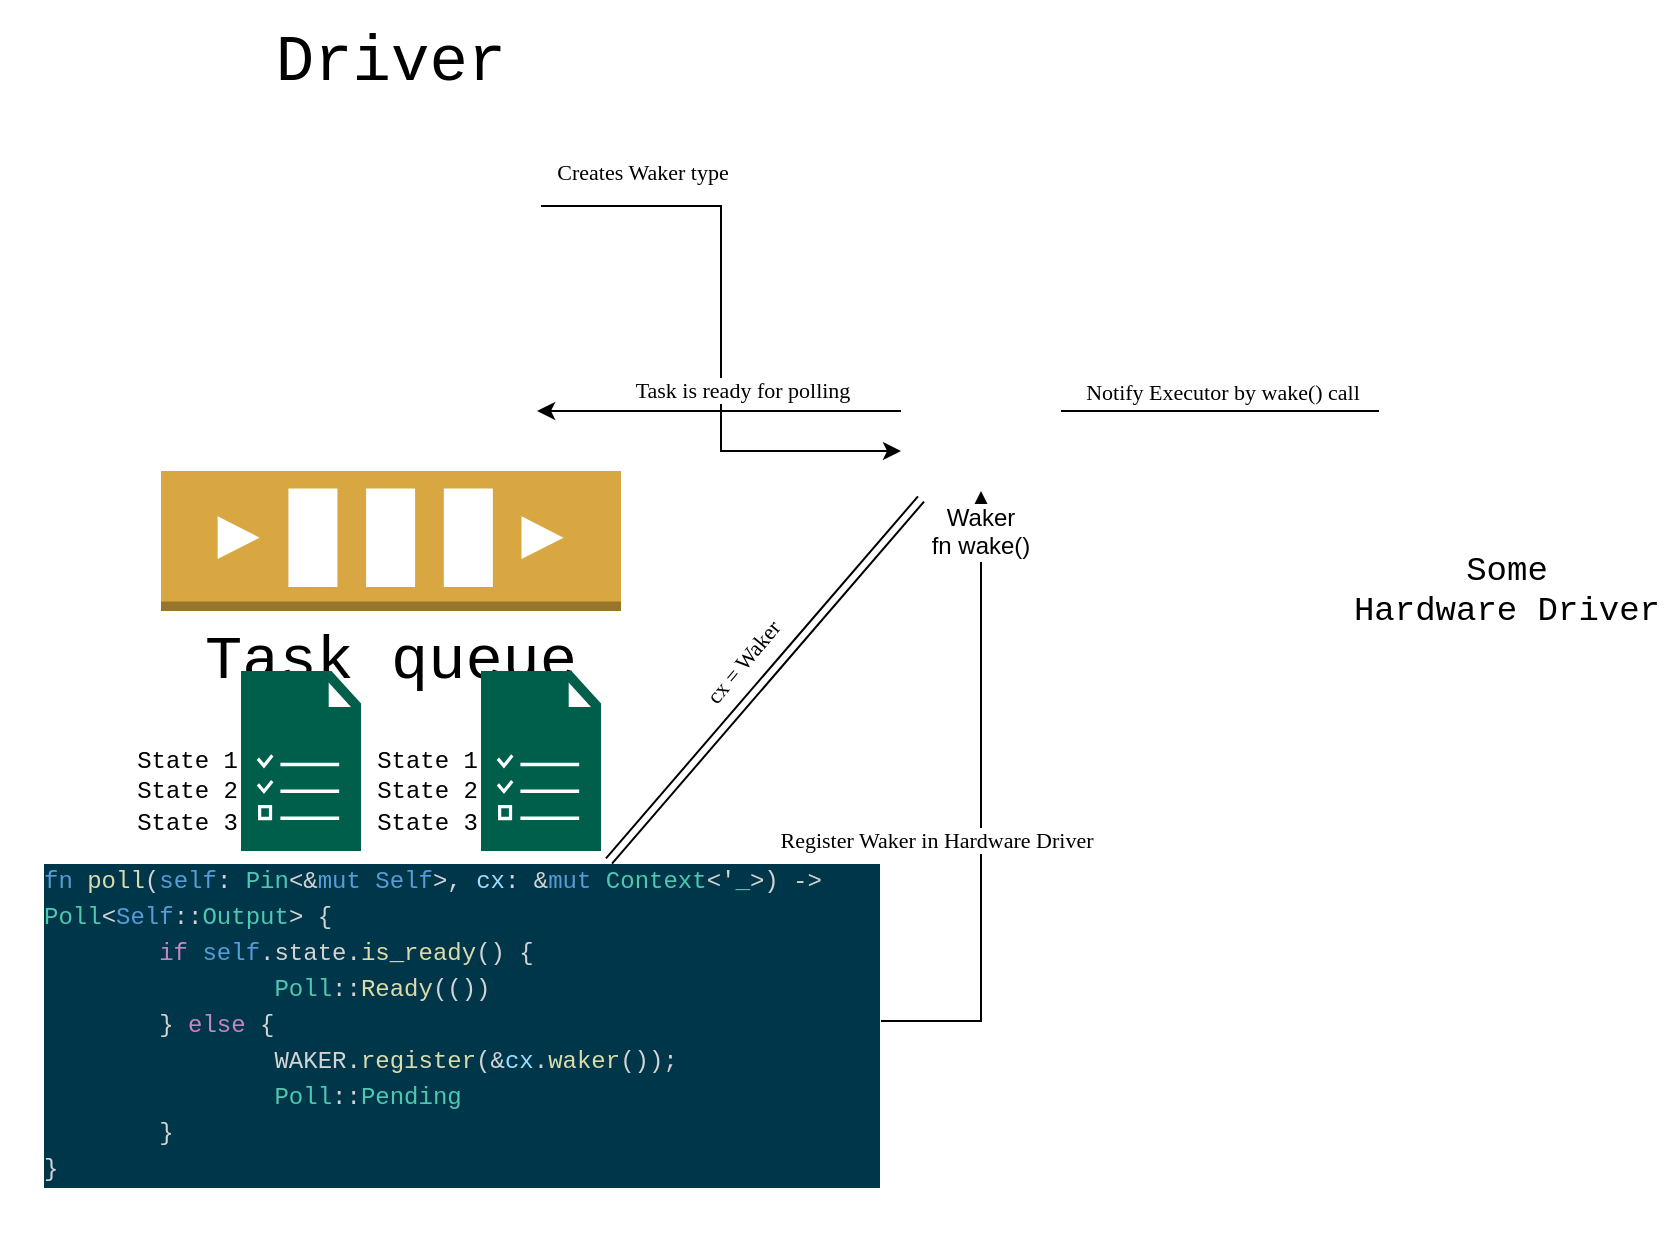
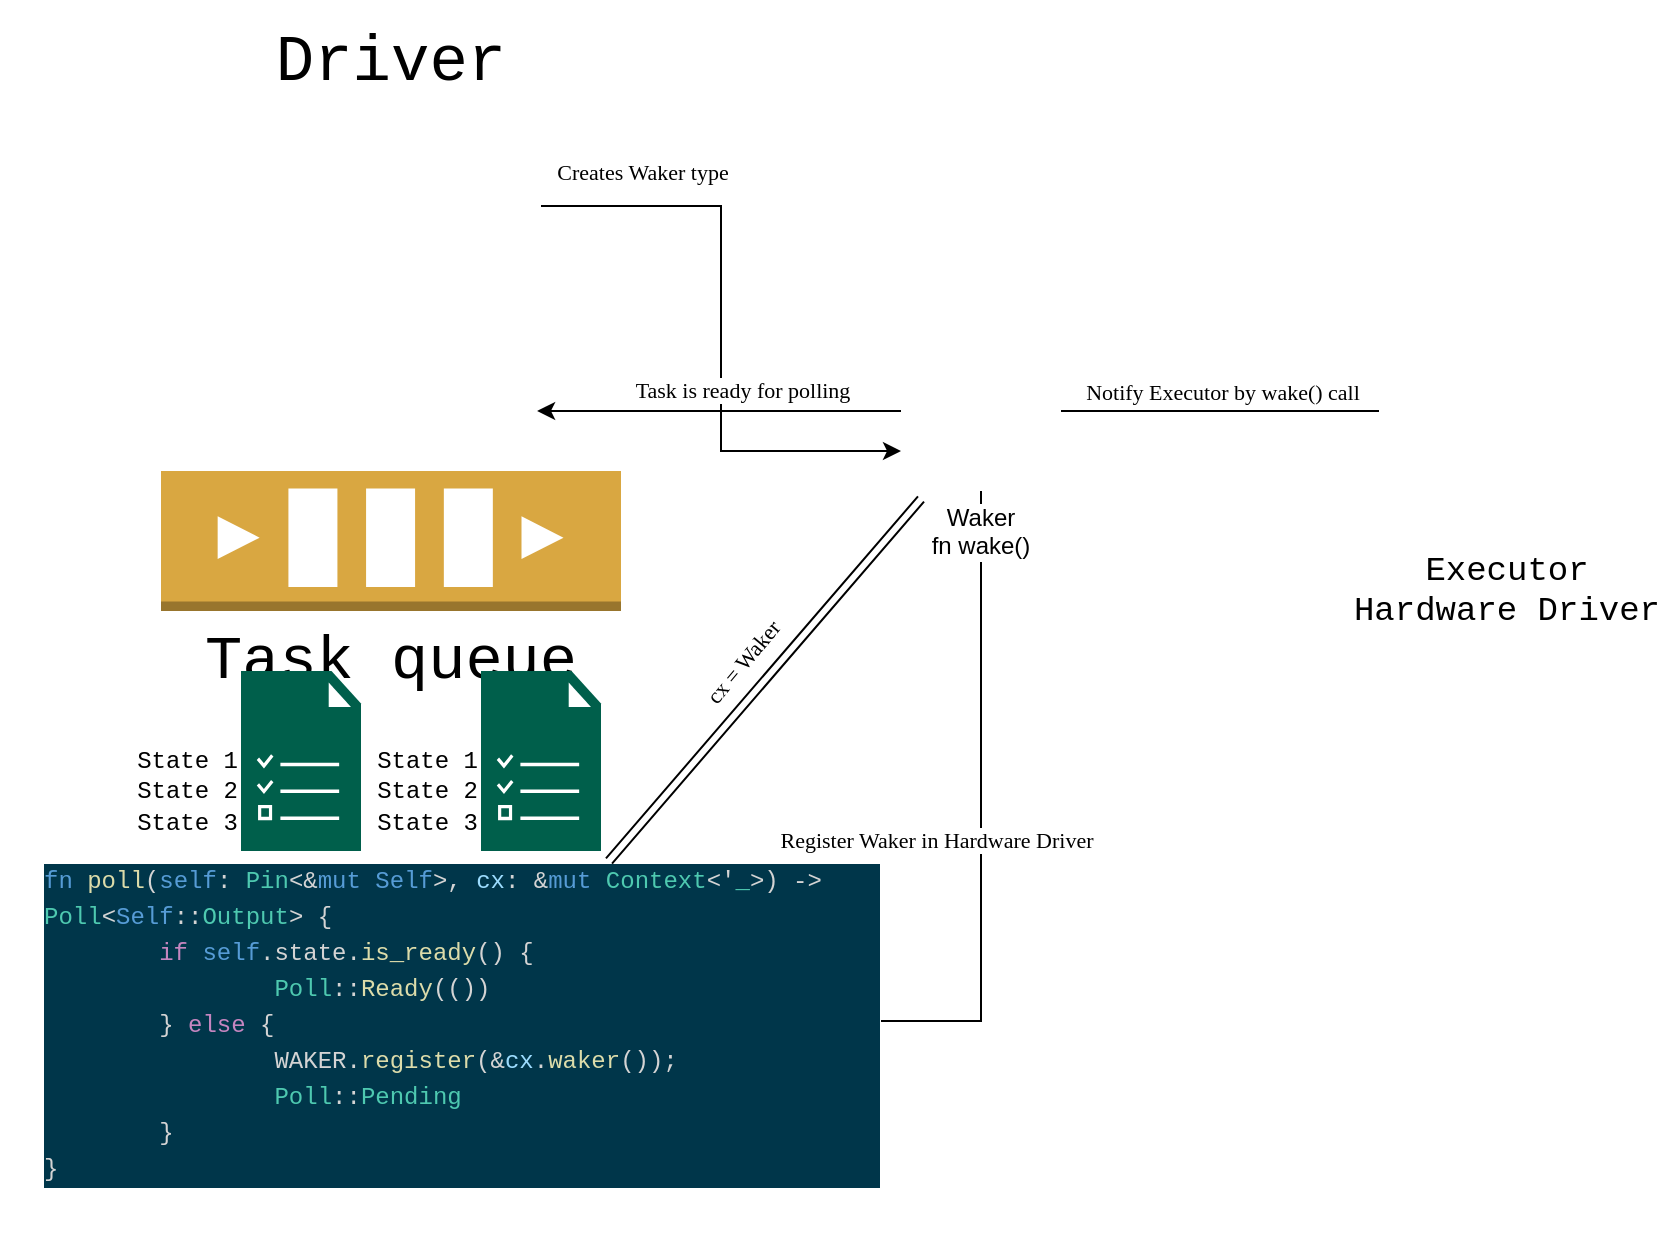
edge "fn poll(self: Pin<&mut Self>, cx: &mut Context<'_>) -> Poll<Self::Output> { if self.state.is_ready() { Poll::Ready(()) } else { WAKER.register(&cx.waker()); Poll::Pending } }" -> "Waker fn wake()": arrowhead classic -> none
node "Some Hardware Driver": label "Some Hardware Driver" -> "Executor Hardware Driver"
